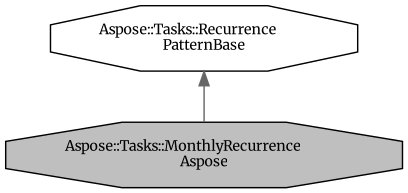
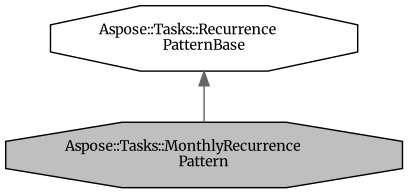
node "Aspose::Tasks::MonthlyRecurrence Aspose": label "Aspose::Tasks::MonthlyRecurrence Aspose" -> "Aspose::Tasks::MonthlyRecurrence Pattern"
